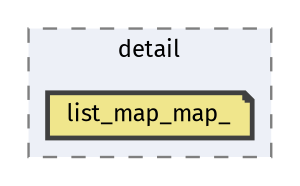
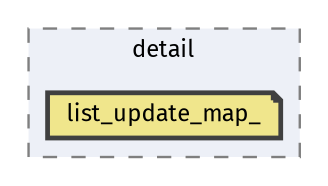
node "list_map_map_": label "list_map_map_" -> "list_update_map_"
